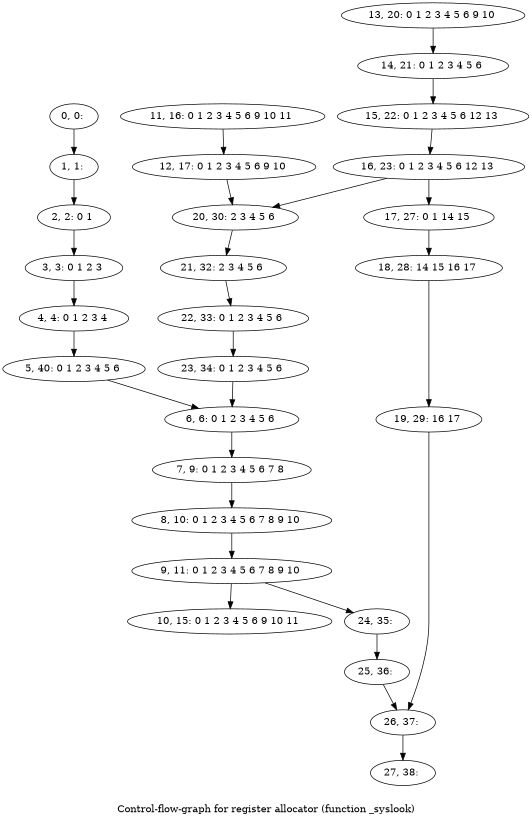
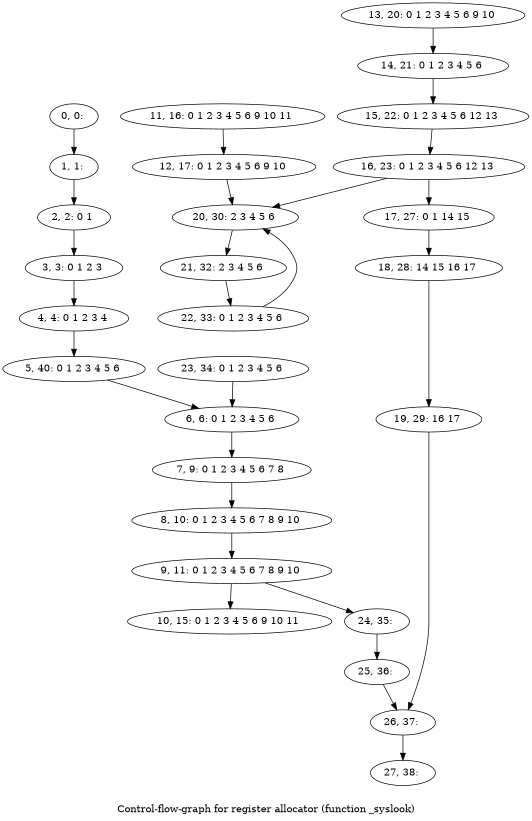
edge "22, 33: 0 1 2 3 4 5 6" -> "23, 34: 0 1 2 3 4 5 6": now "22, 33: 0 1 2 3 4 5 6" -> "20, 30: 2 3 4 5 6"
